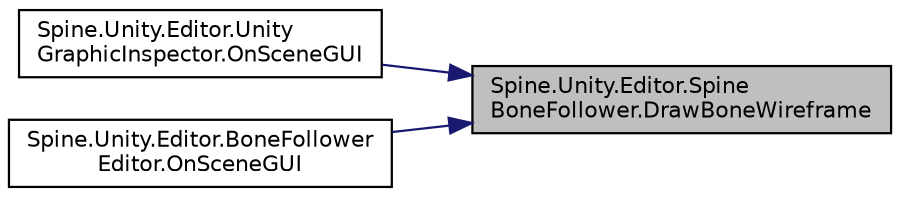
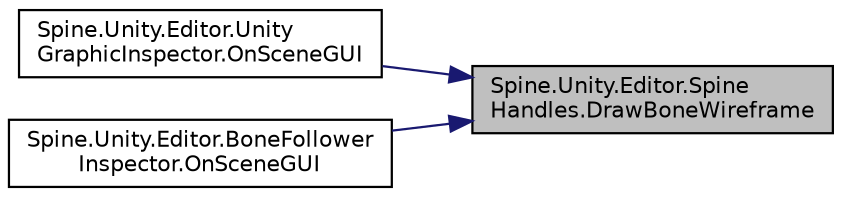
node "Spine.Unity.Editor.Spine BoneFollower.DrawBoneWireframe": label "Spine.Unity.Editor.Spine BoneFollower.DrawBoneWireframe" -> "Spine.Unity.Editor.Spine Handles.DrawBoneWireframe"
node "Spine.Unity.Editor.BoneFollower Editor.OnSceneGUI": label "Spine.Unity.Editor.BoneFollower Editor.OnSceneGUI" -> "Spine.Unity.Editor.BoneFollower Inspector.OnSceneGUI"
